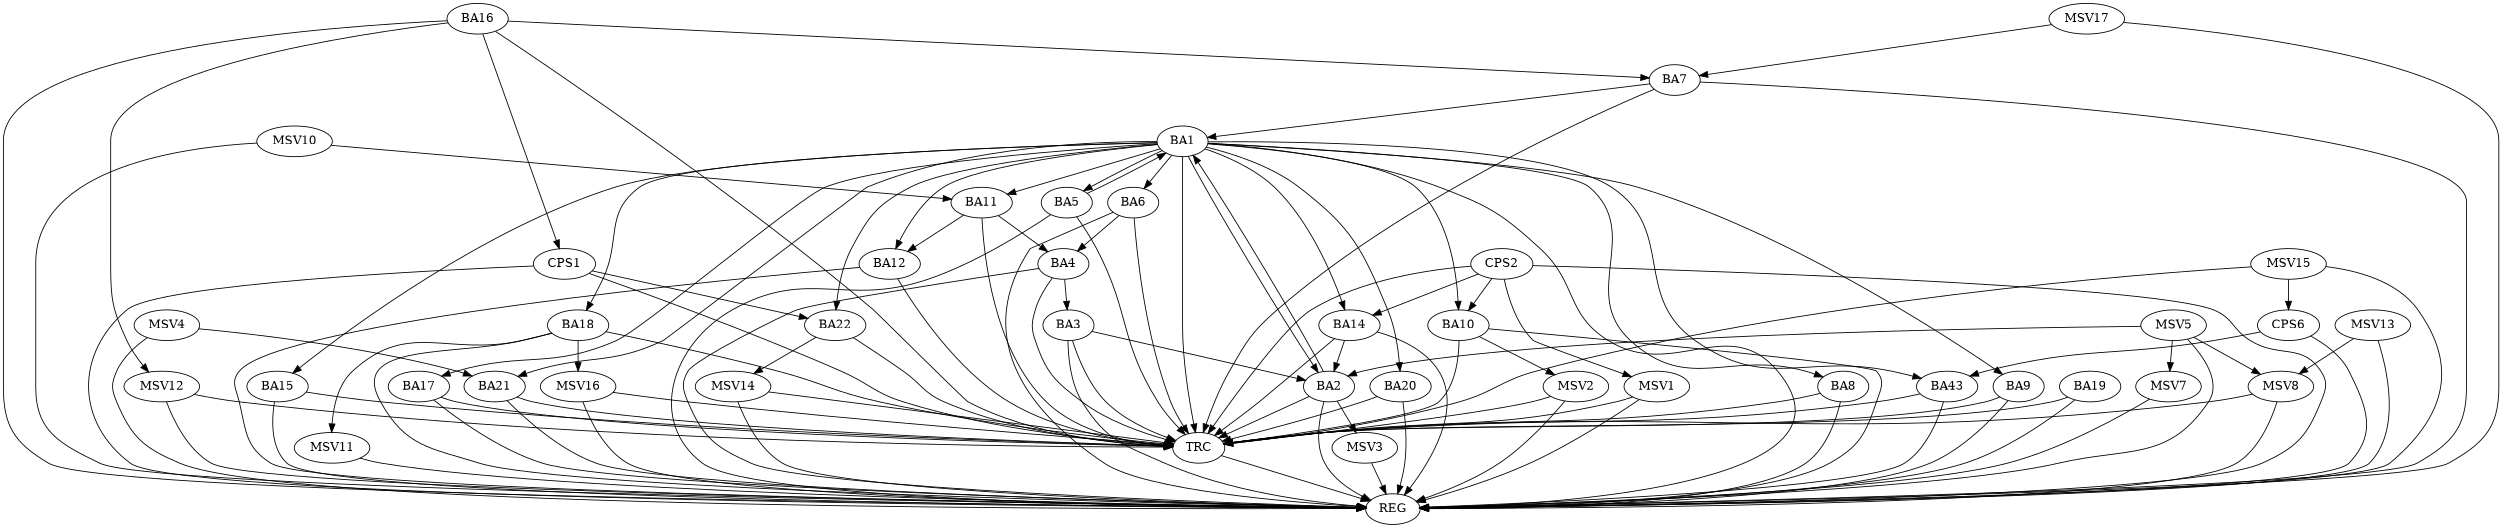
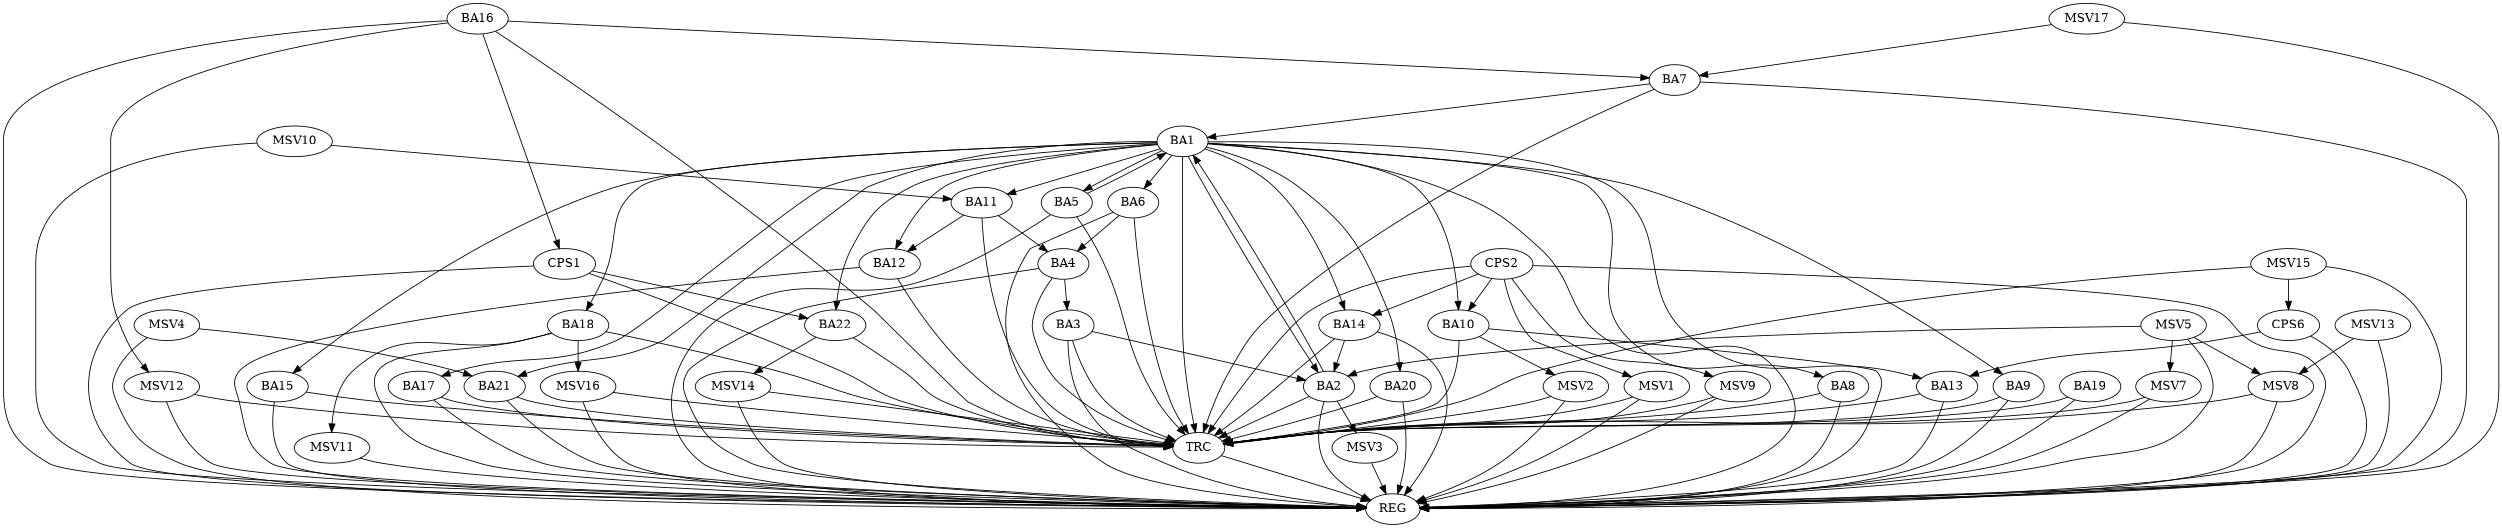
node "MSV9": added
node "BA43": label "BA43" -> "BA13"
edge "MSV7" -> "TRC": added
